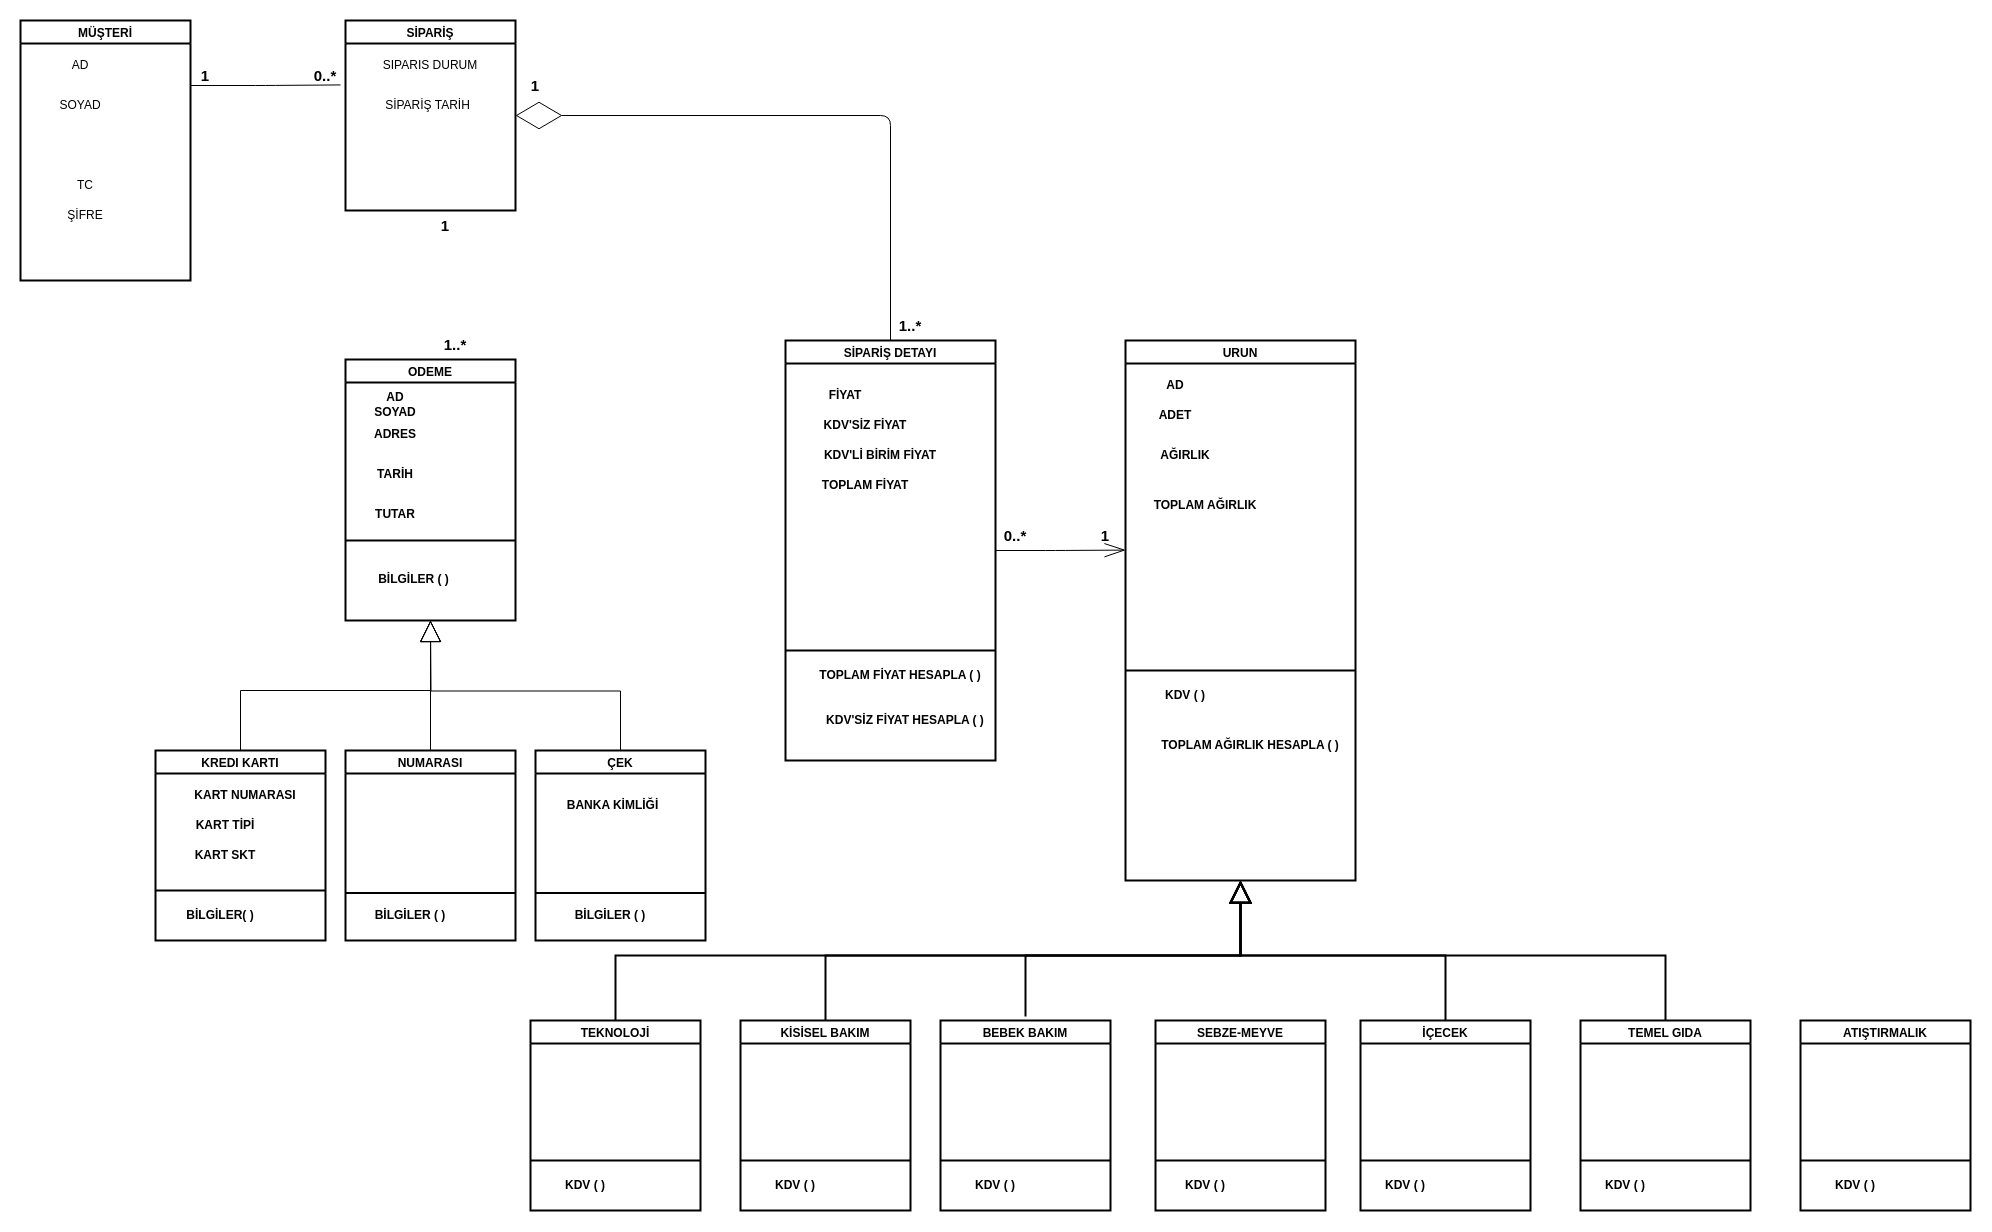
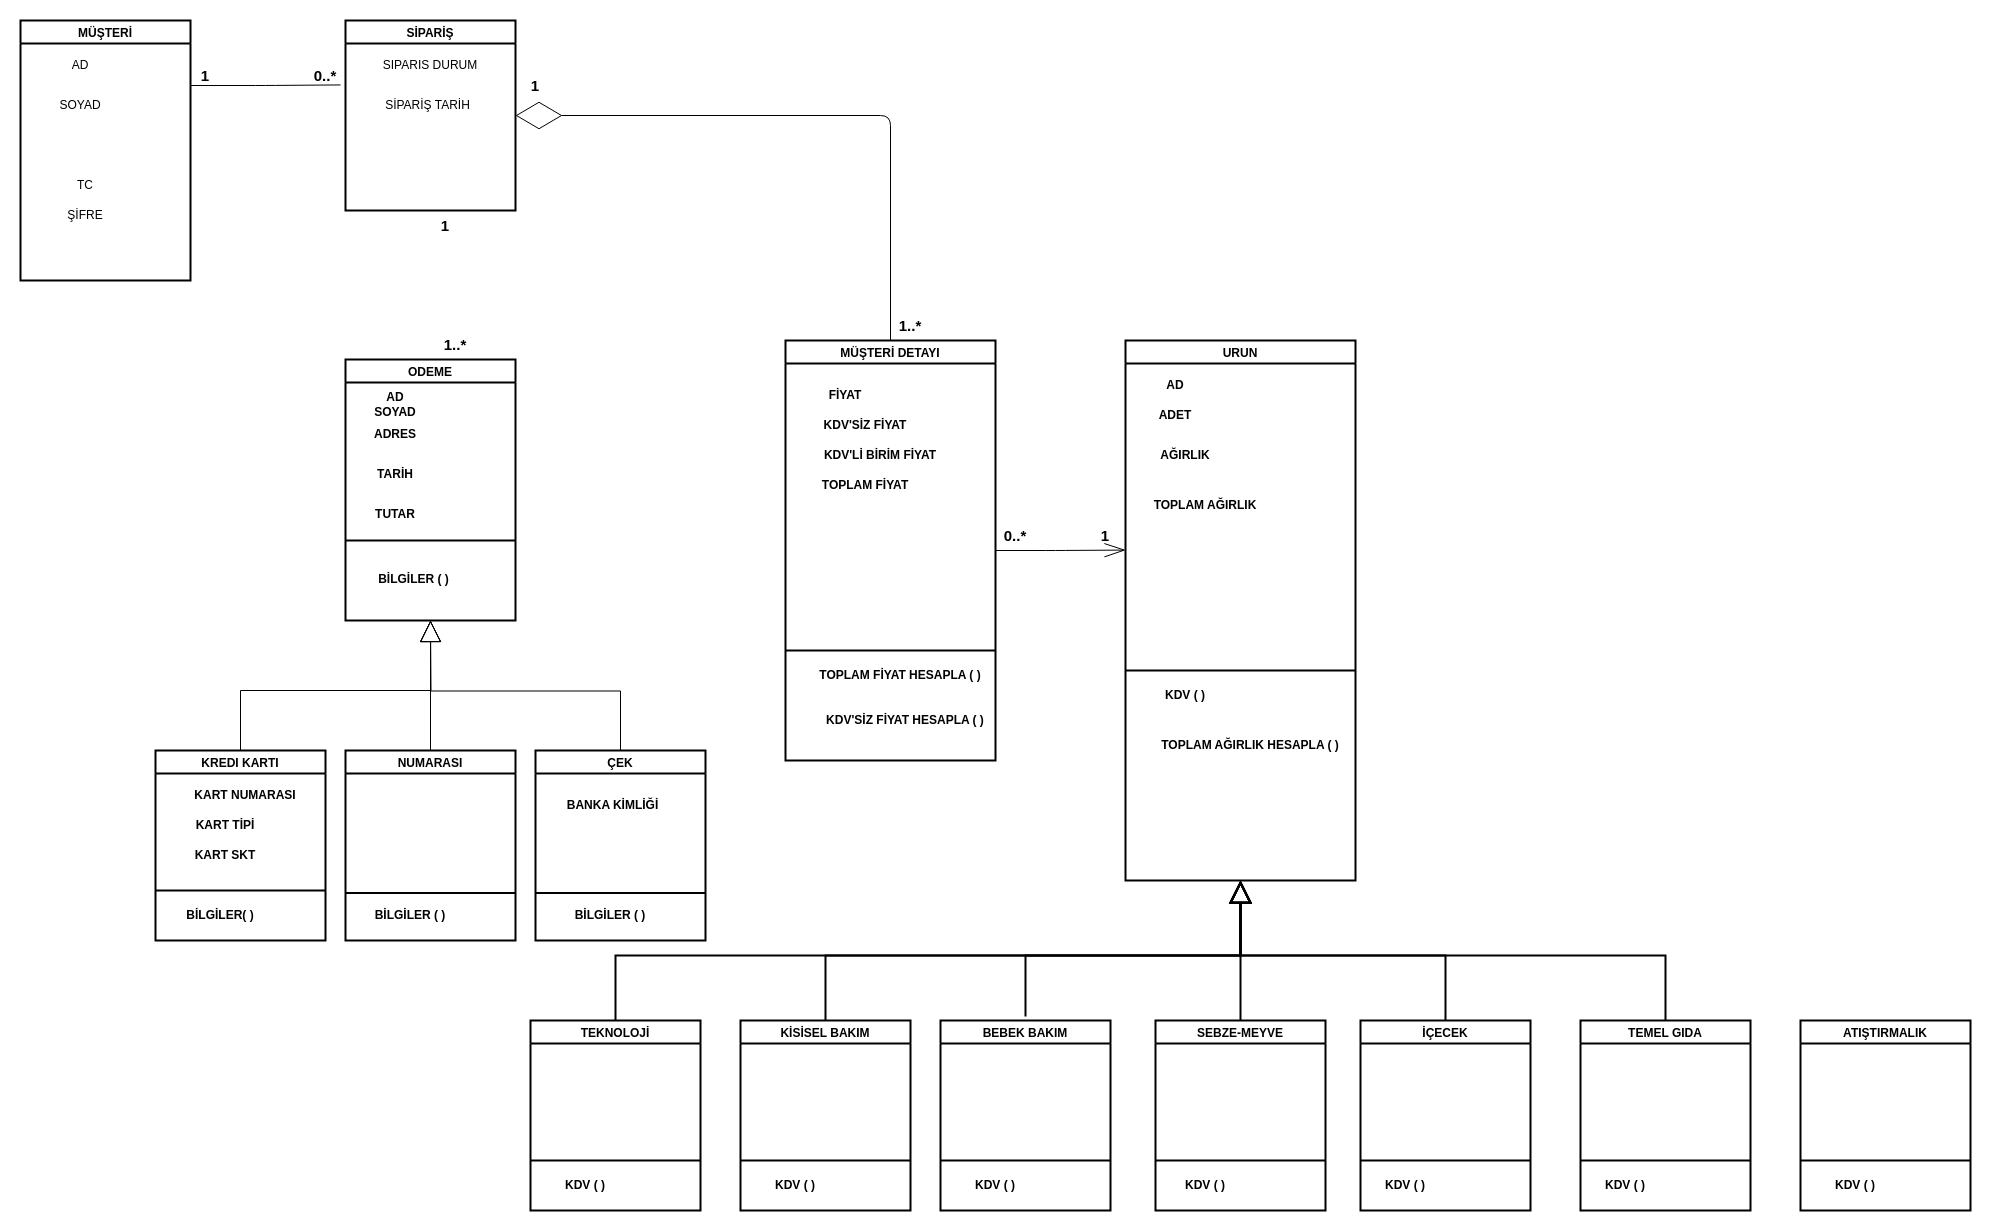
node "SİPARİŞ DETAYI": label "SİPARİŞ DETAYI" -> "MÜŞTERİ DETAYI"
edge "SEBZE-MEYVE" -> "URUN": added
